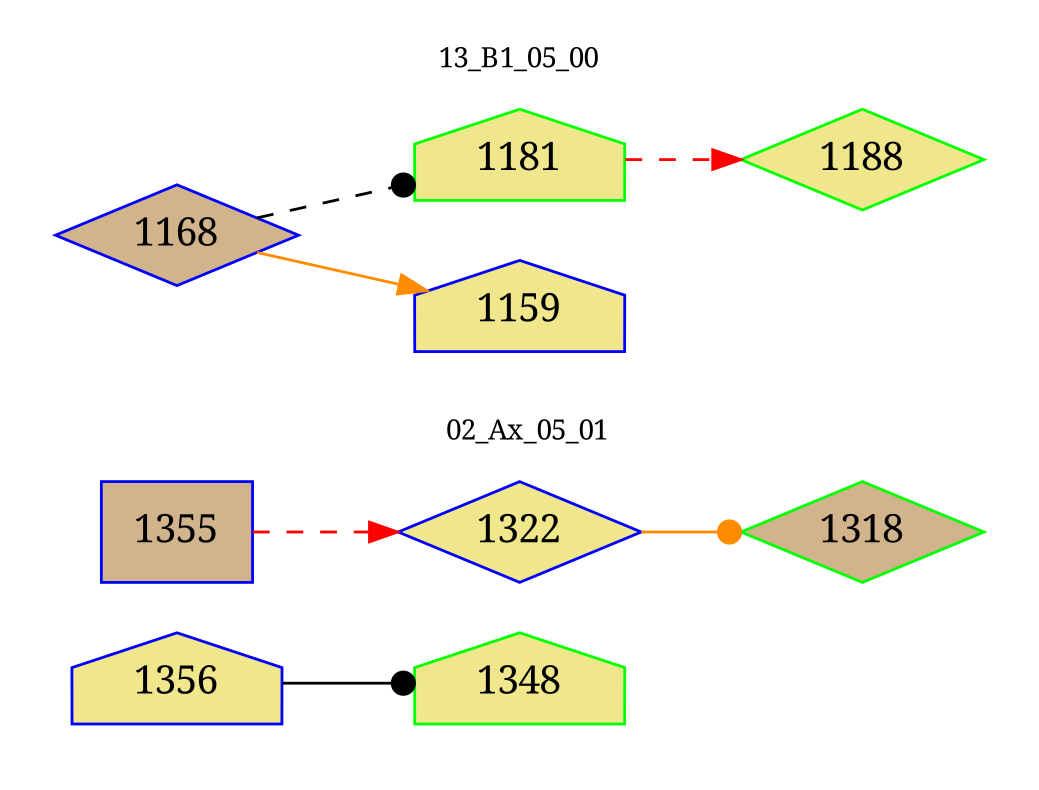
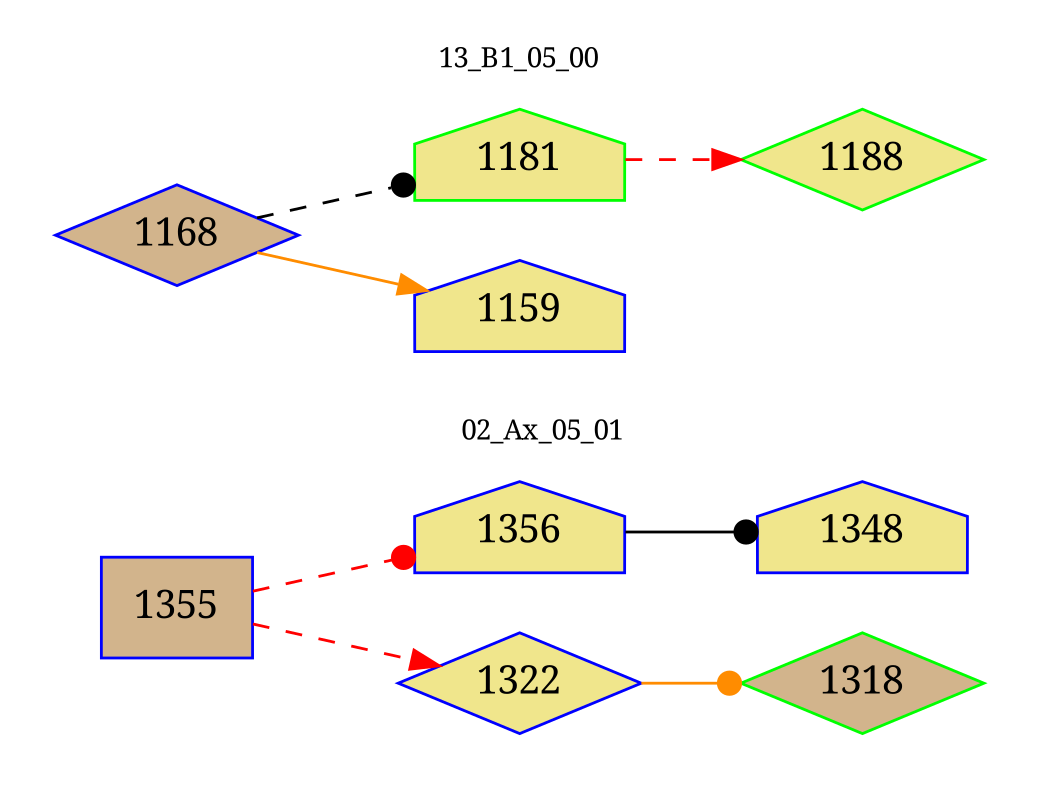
edge "1355" -> "1356": added
node "1348": color green -> blue
